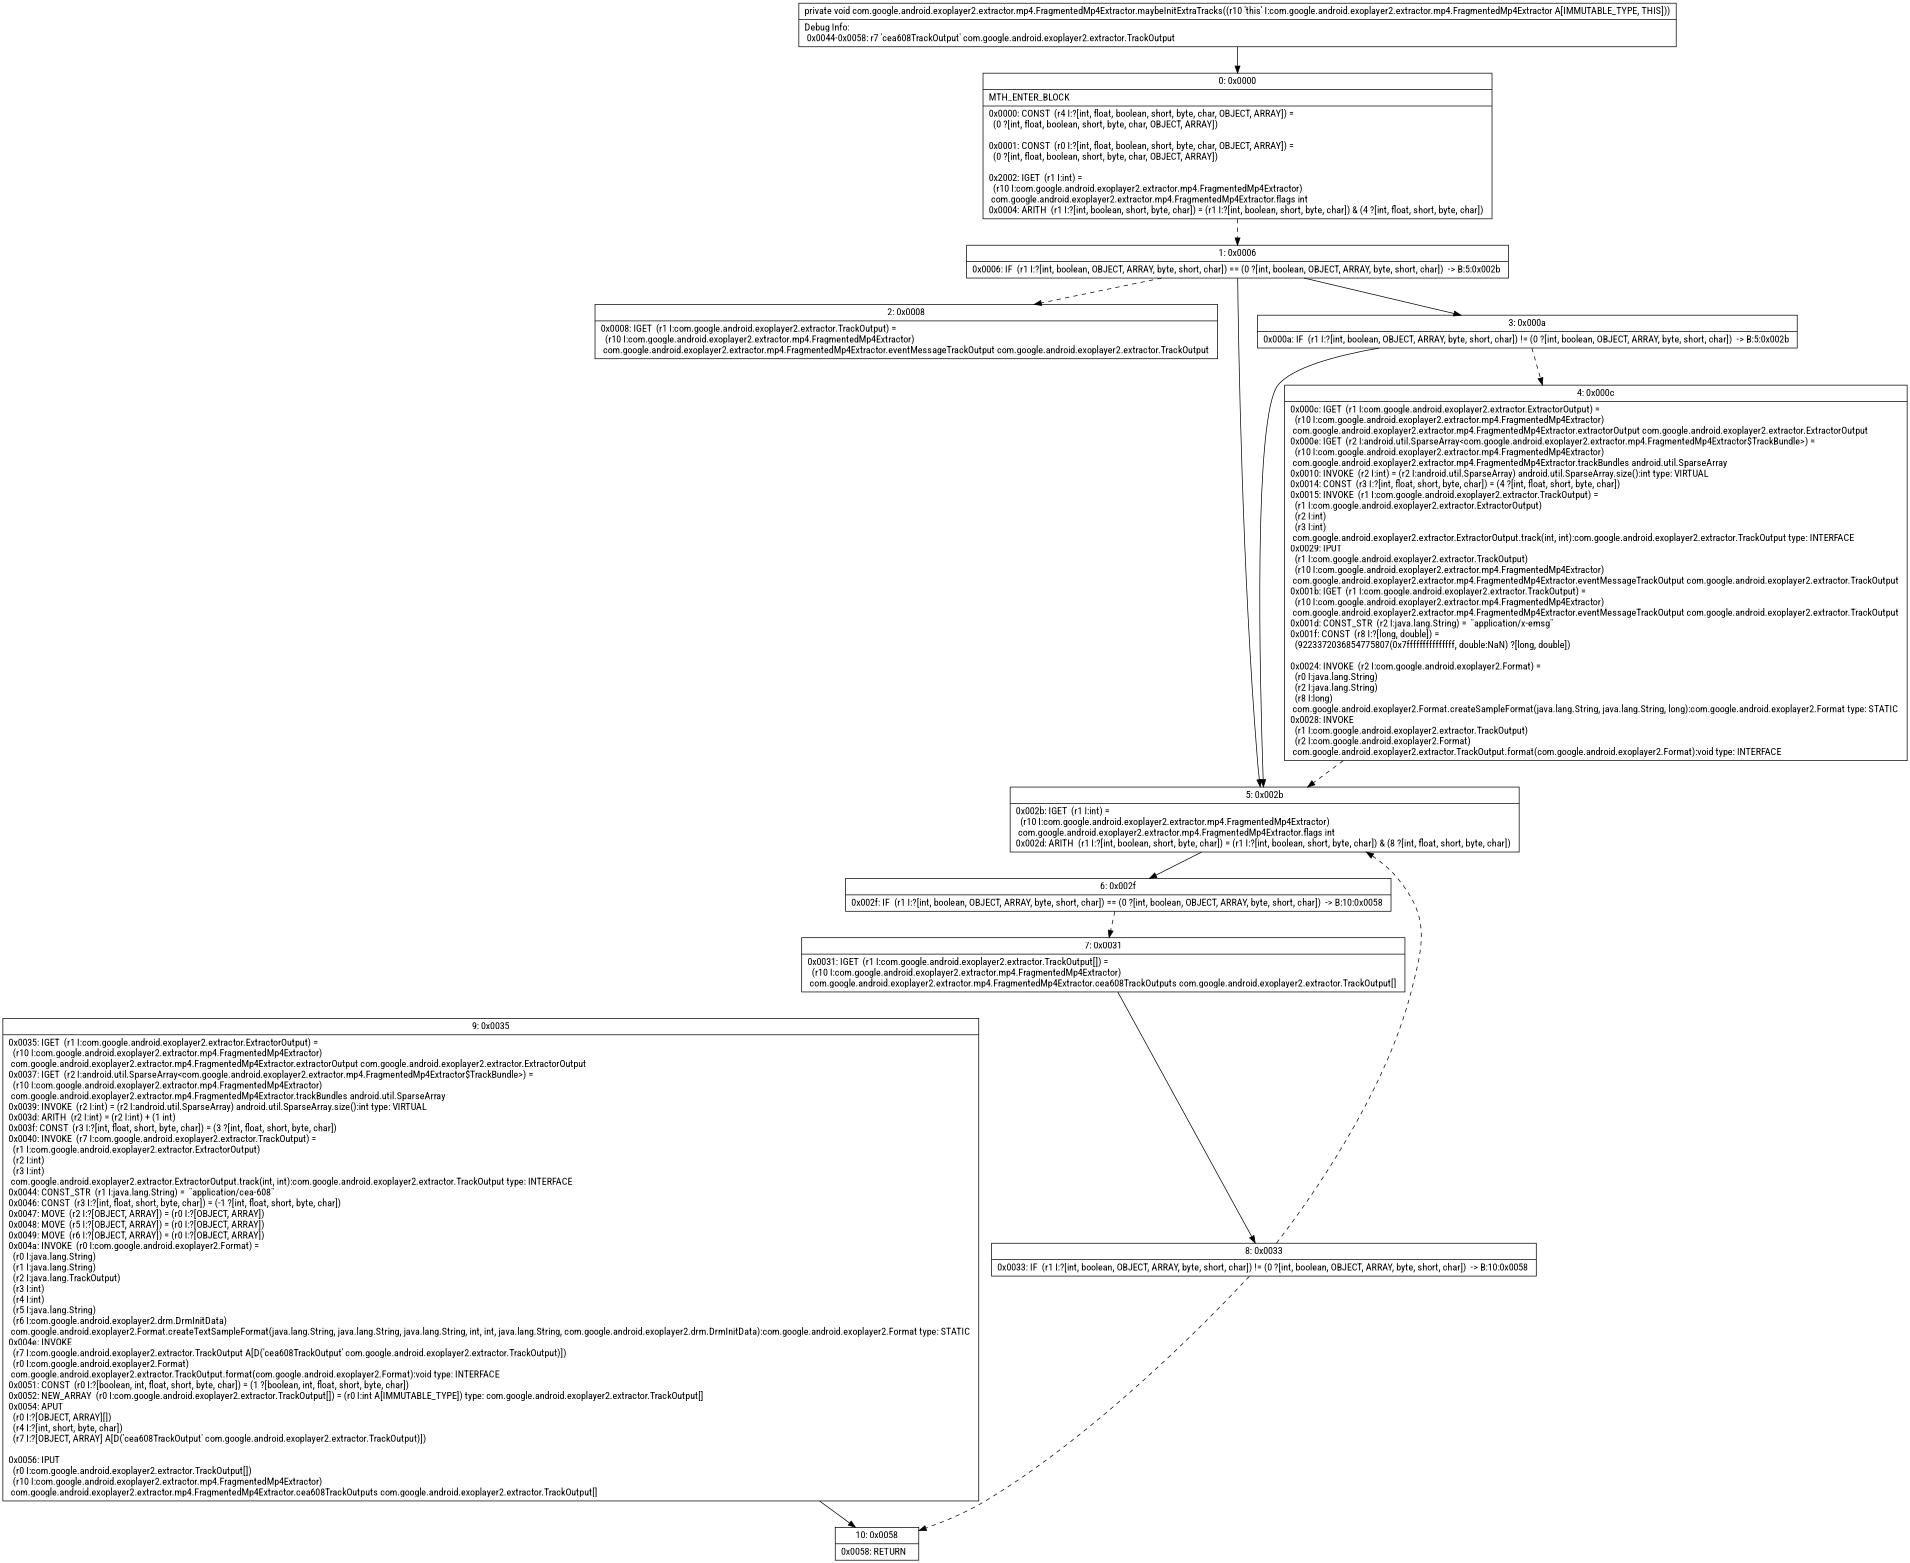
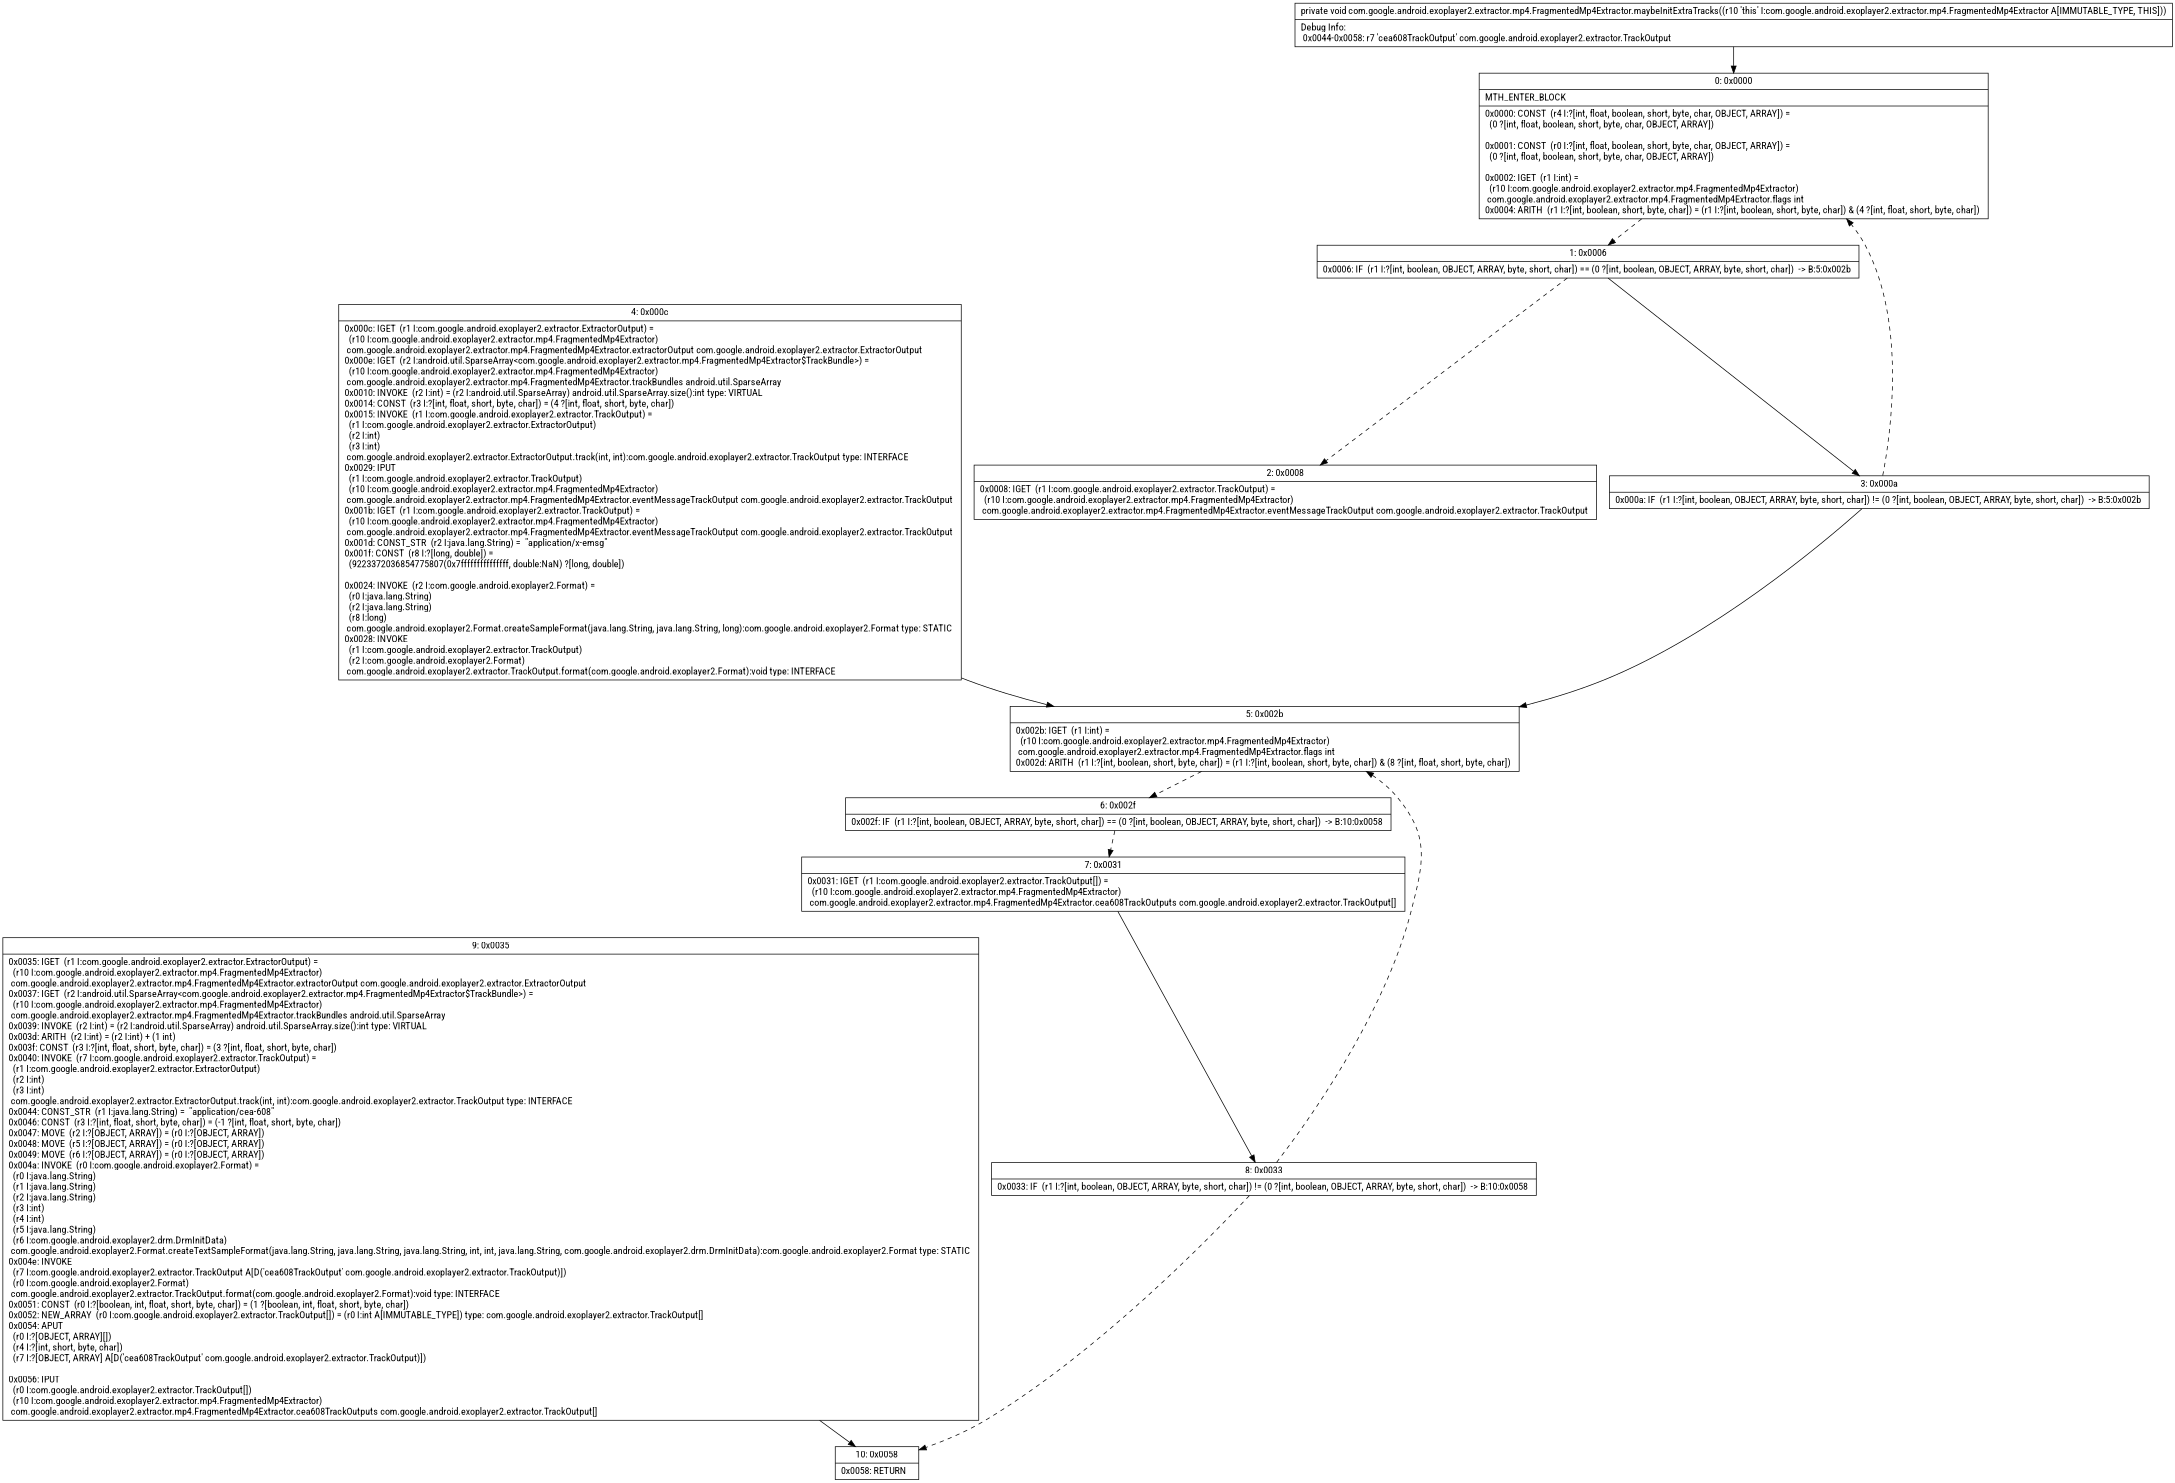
node "0: 0x0000": text "0x2002: IGET  (r1 I:int) =" -> "0x0002: IGET  (r1 I:int) ="
edge "3: 0x000a" -> "4: 0x000c": now "3: 0x000a" -> "0: 0x0000"
edge "1: 0x0006" -> "5: 0x002b": removed
edge "4: 0x000c" -> "5: 0x002b": style dashed -> solid
edge "5: 0x002b" -> "6: 0x002f": style solid -> dashed
node "9: 0x0035": text "(r2 I:java.lang.TrackOutput)" -> "(r2 I:java.lang.String)"
